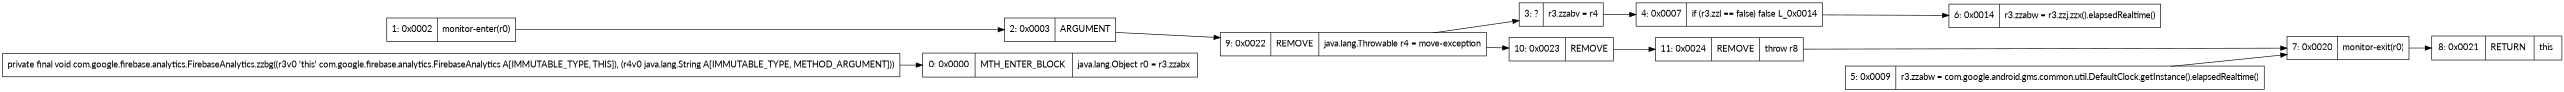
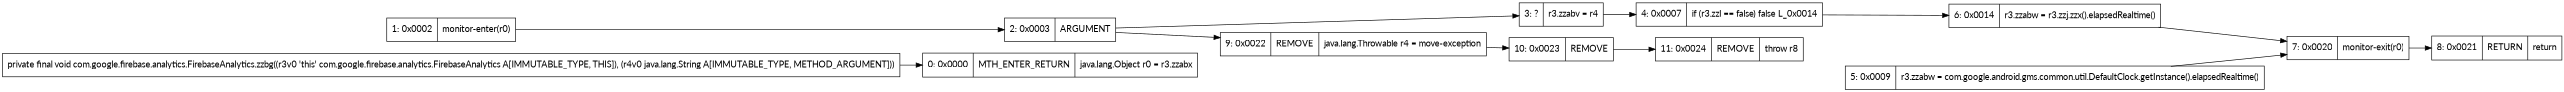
edge "9: 0x0022" -> "3: ?": now "2: 0x0003" -> "3: ?"
node "8: 0x0021": text "this" -> "return"
edge "11: 0x0024" -> "7: 0x0020": now "6: 0x0014" -> "7: 0x0020"
node "0: 0x0000": text "MTH_ENTER_BLOCK" -> "MTH_ENTER_RETURN"
